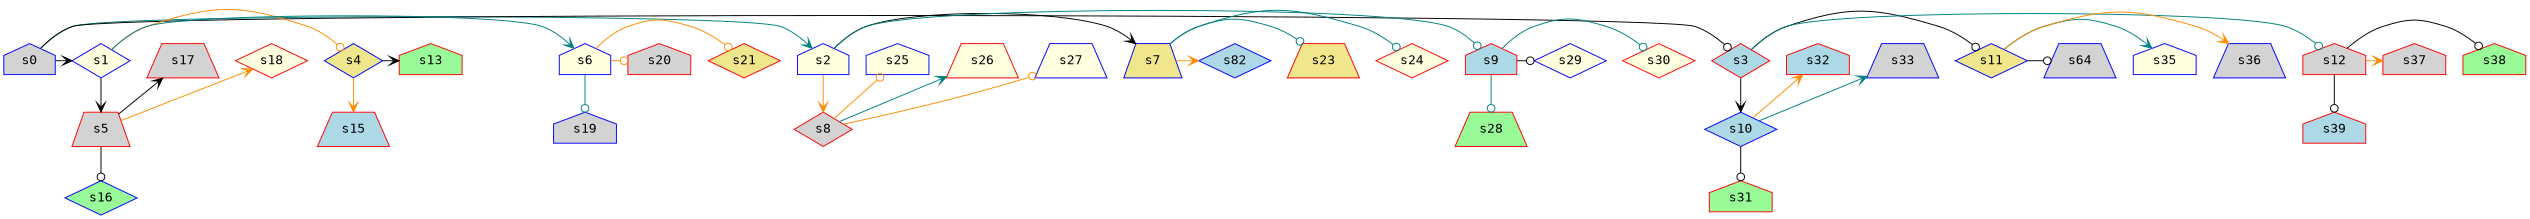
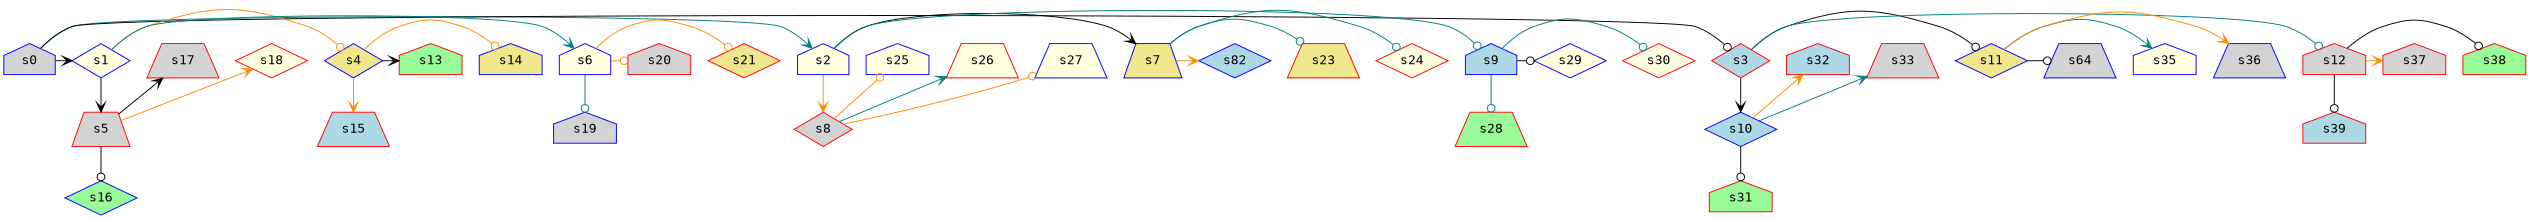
node "s14": added
node "s9": color red -> blue
node "s33": color blue -> red
